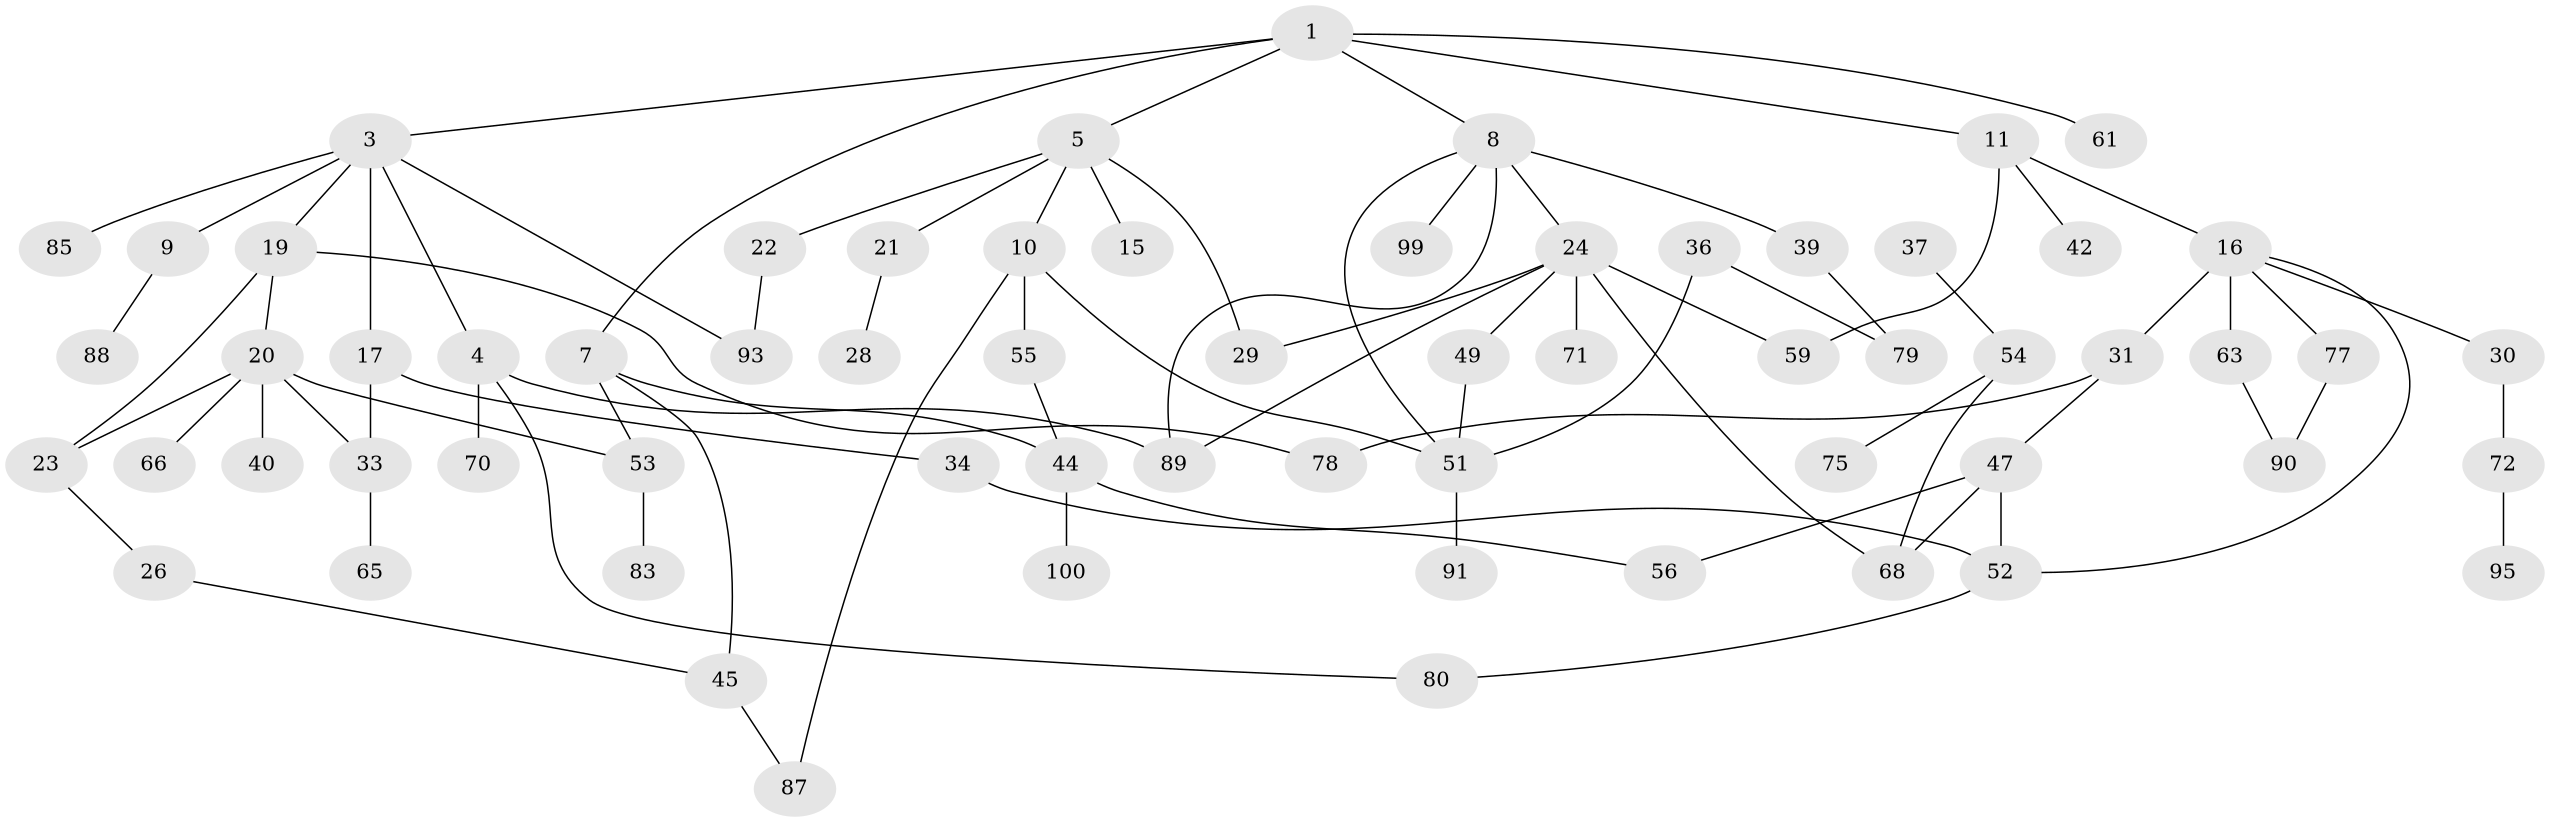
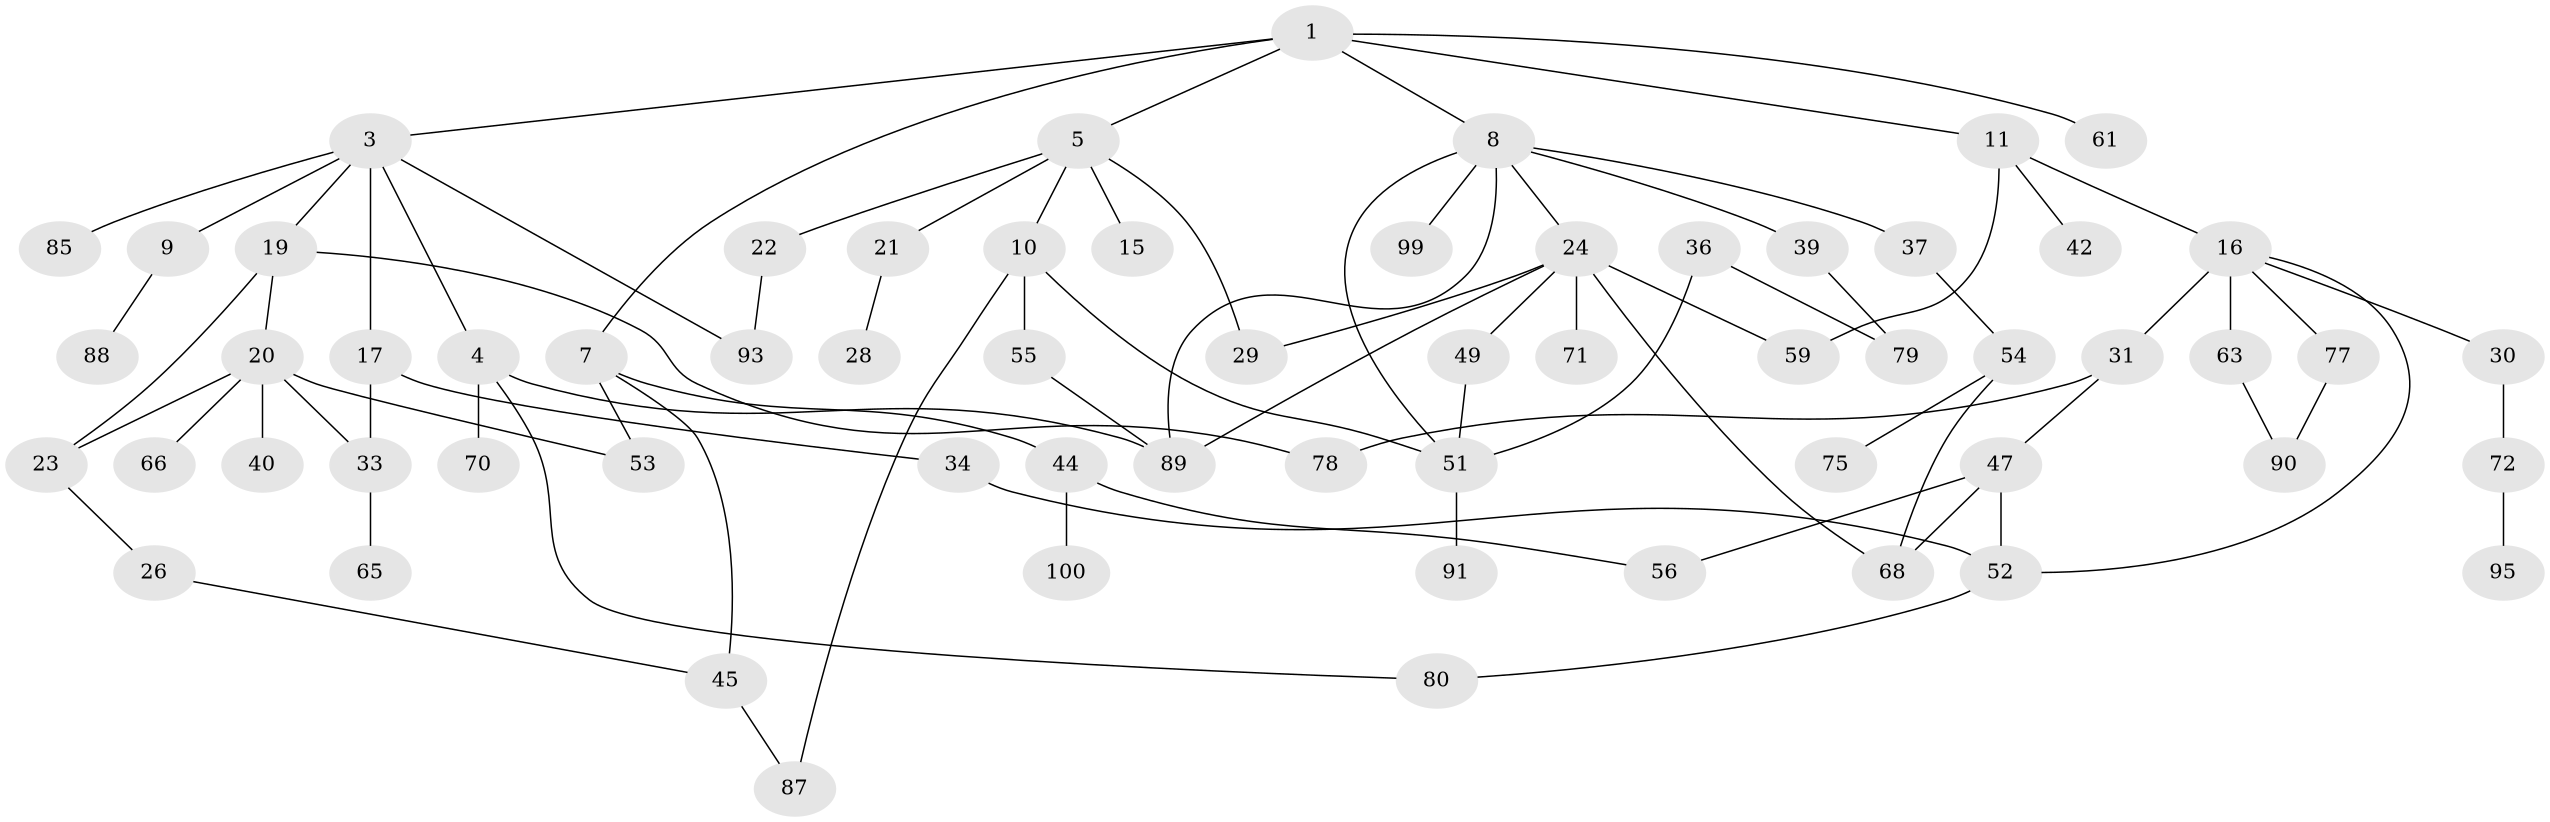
edge "8" -- "37": added
edge "55" -- "44": now "55" -- "89"
node "83": removed
